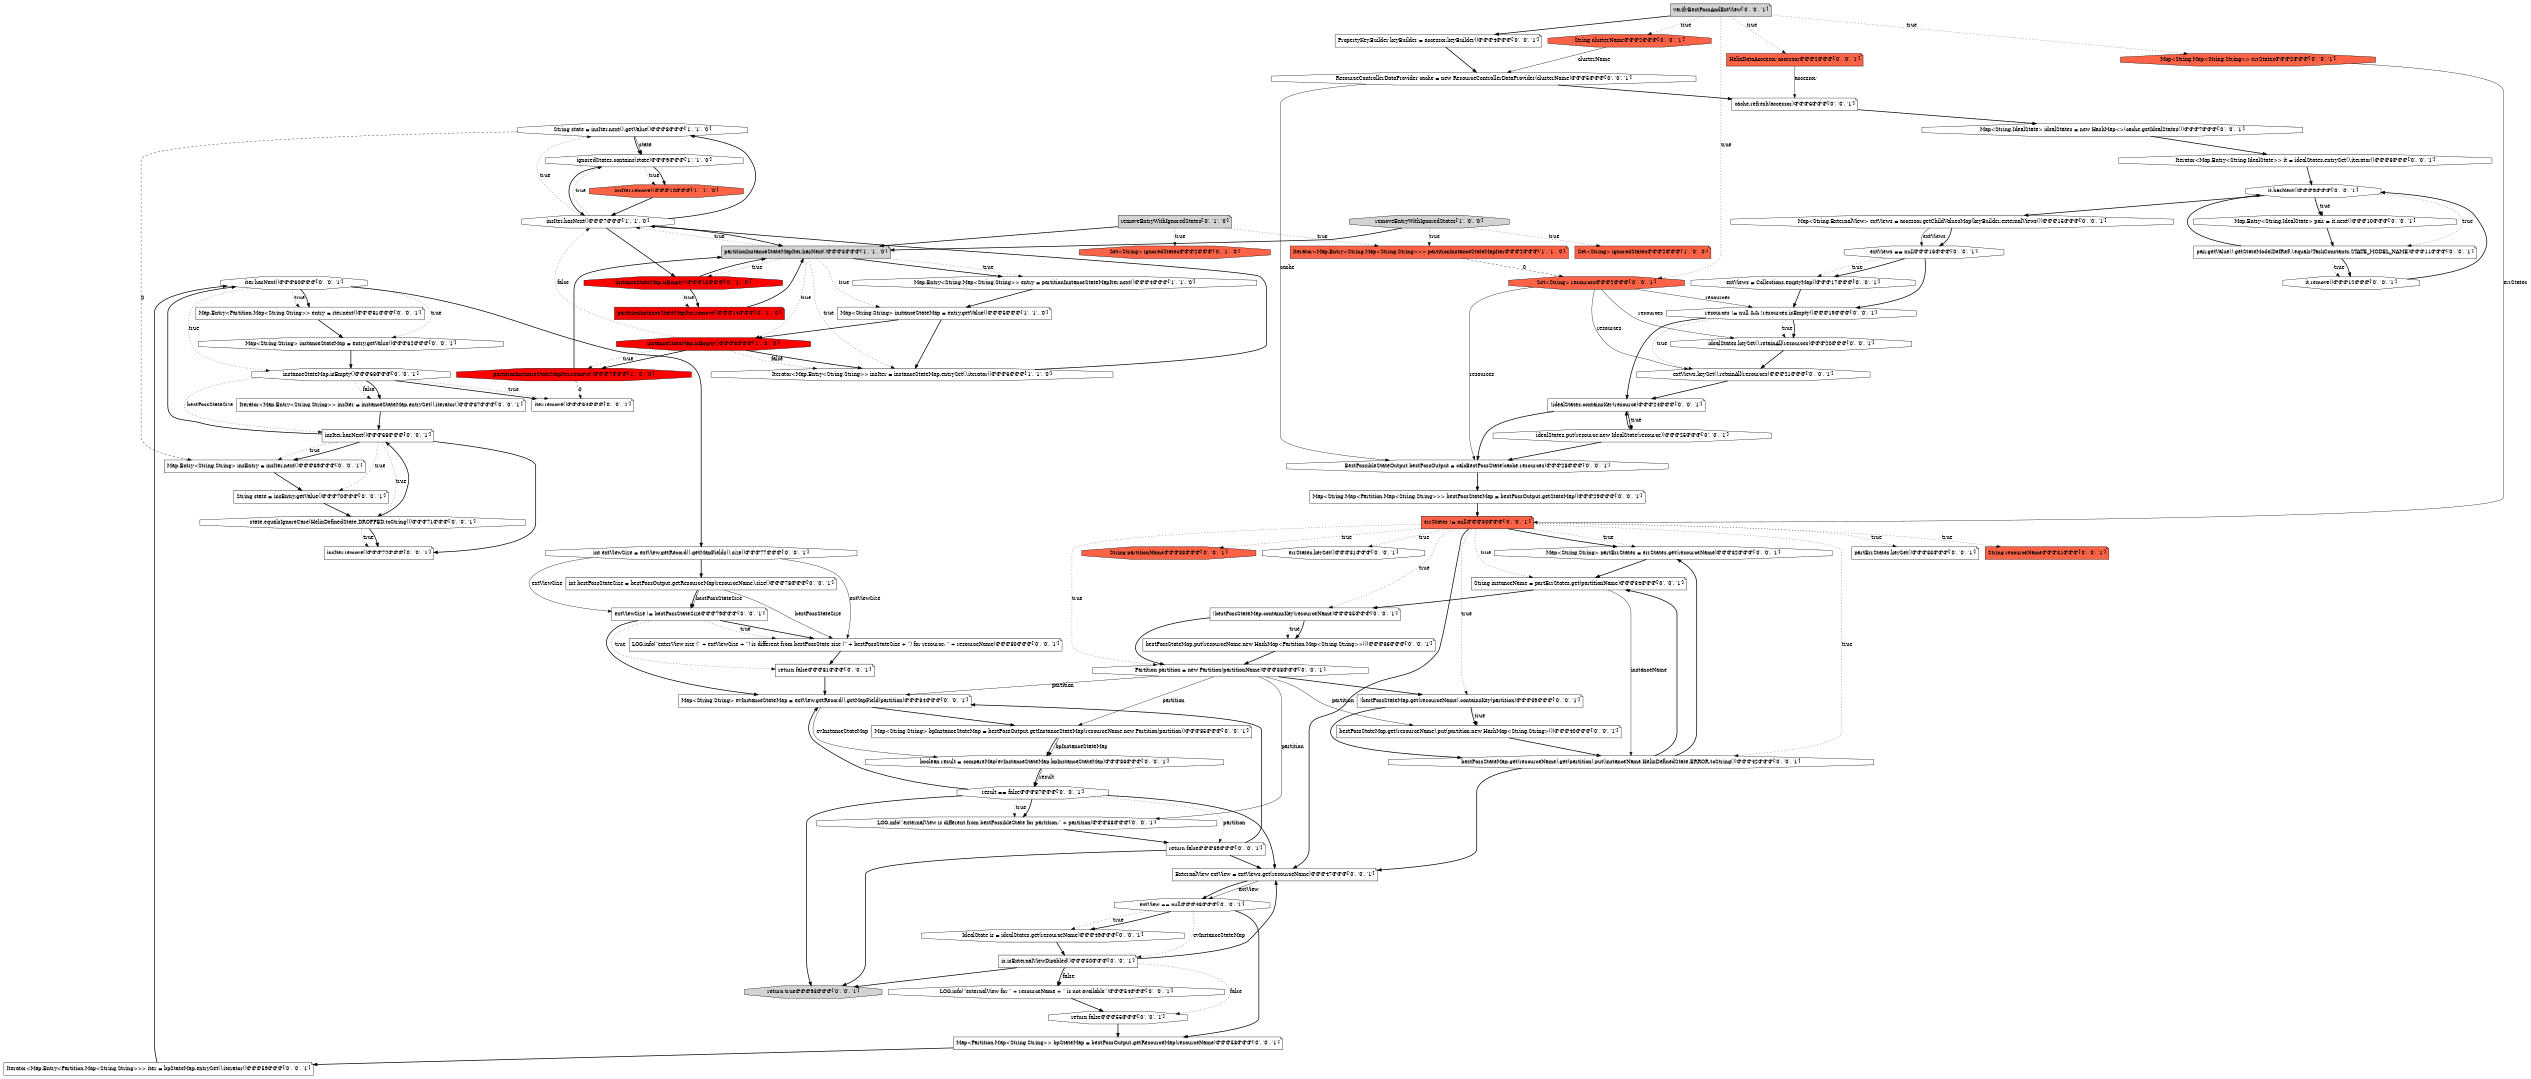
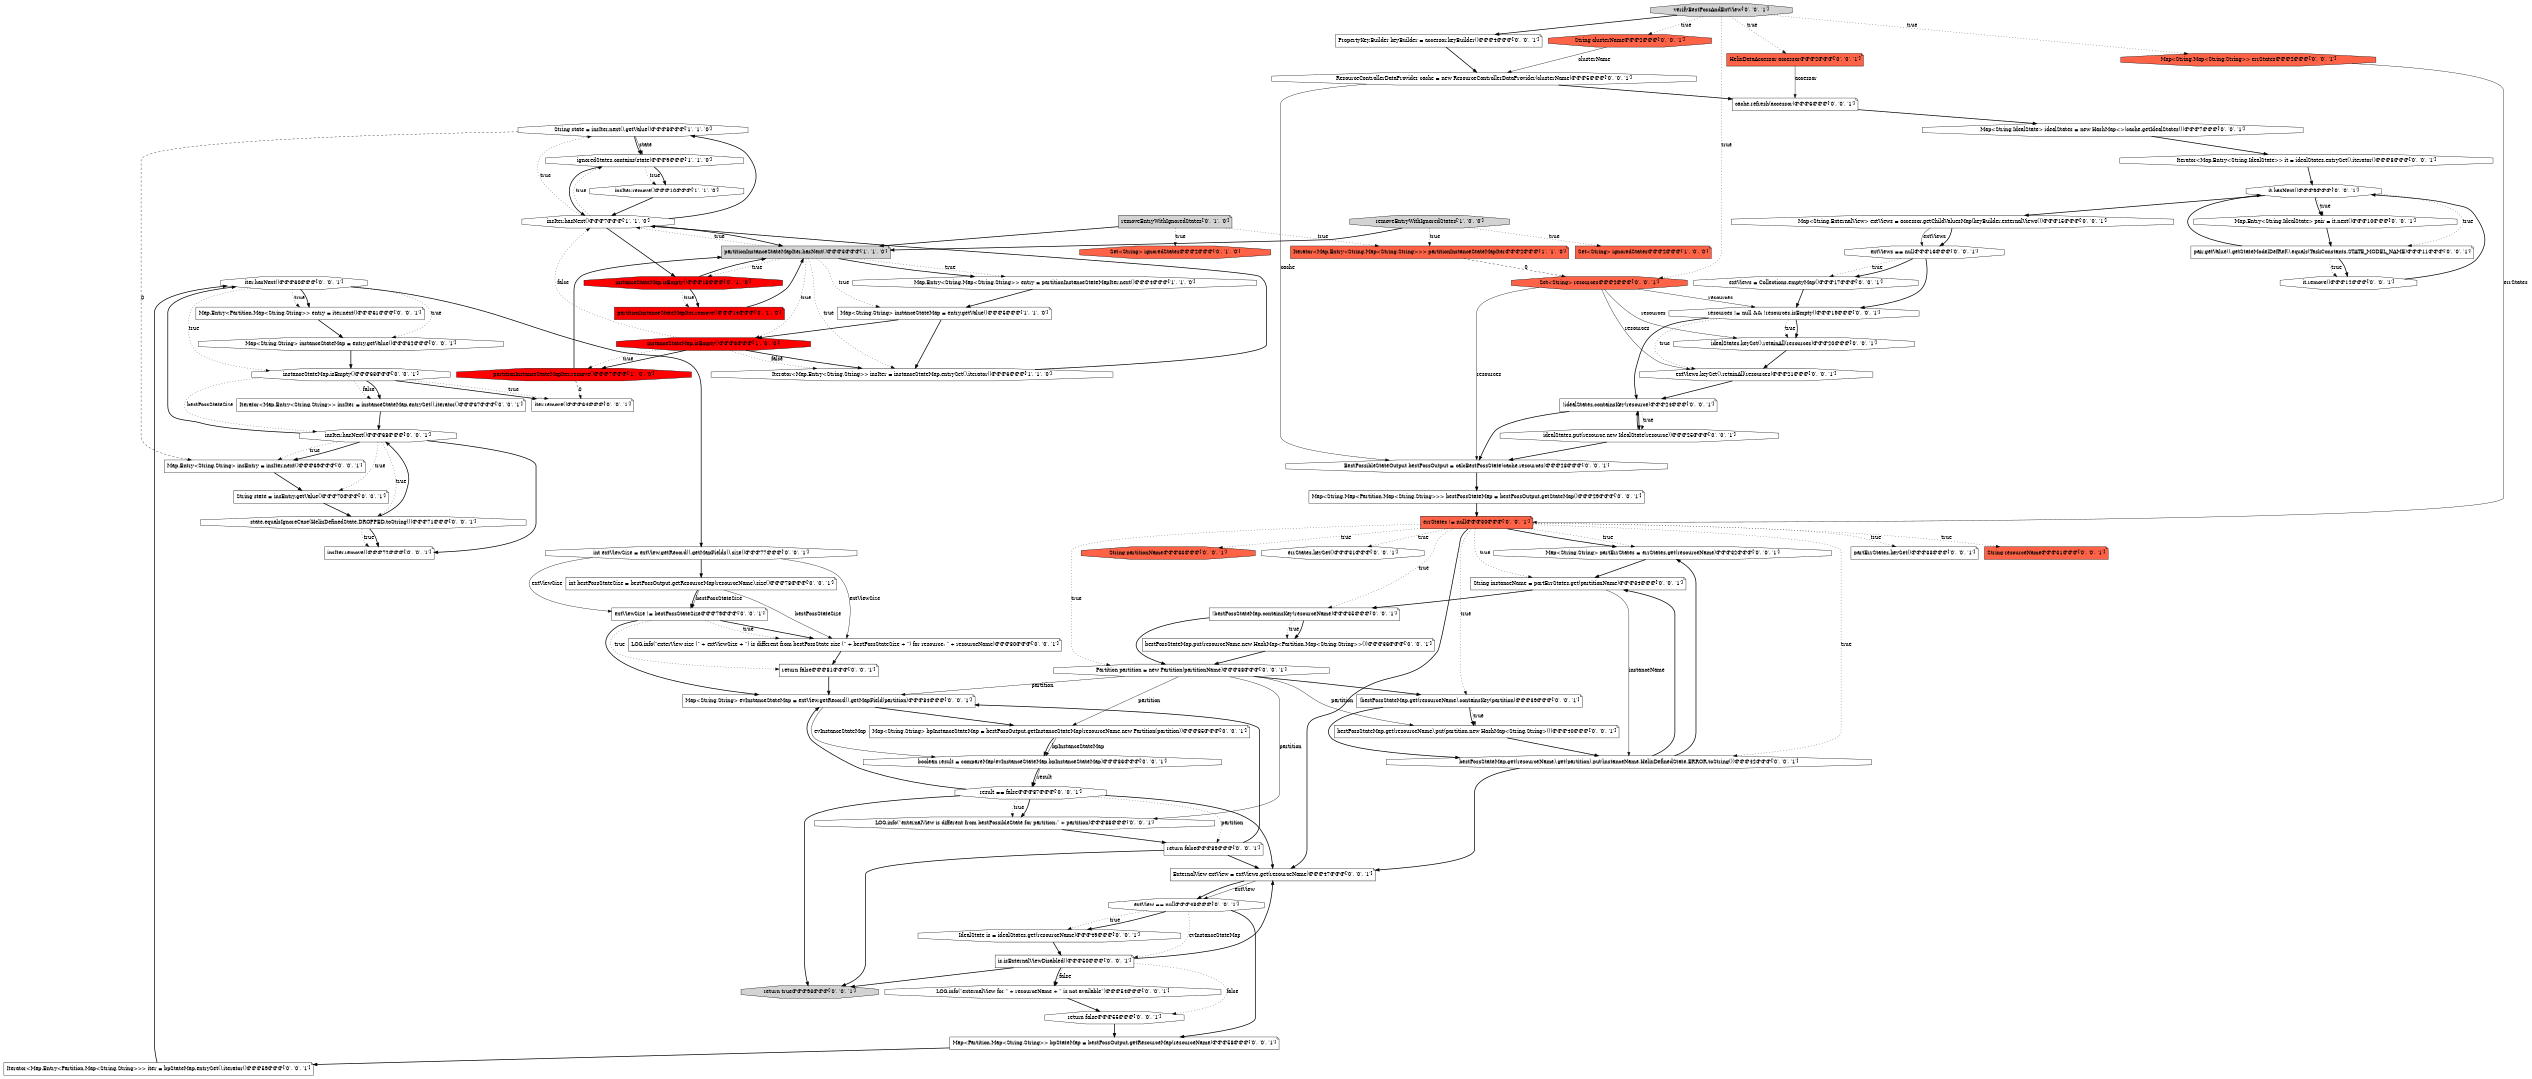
node "verifyBestPossAndExtView['0', '0', '1']": shape note -> octagon
node "insIter.remove()@@@10@@@['1', '1', '0']": fillcolor tomato -> white
node "insIter.hasNext()@@@68@@@['0', '0', '1']": shape note -> octagon
